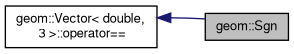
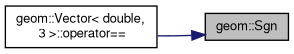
edge "geom::Sgn" -> "geom::Vector< double, 3 >::operator==": reversed
